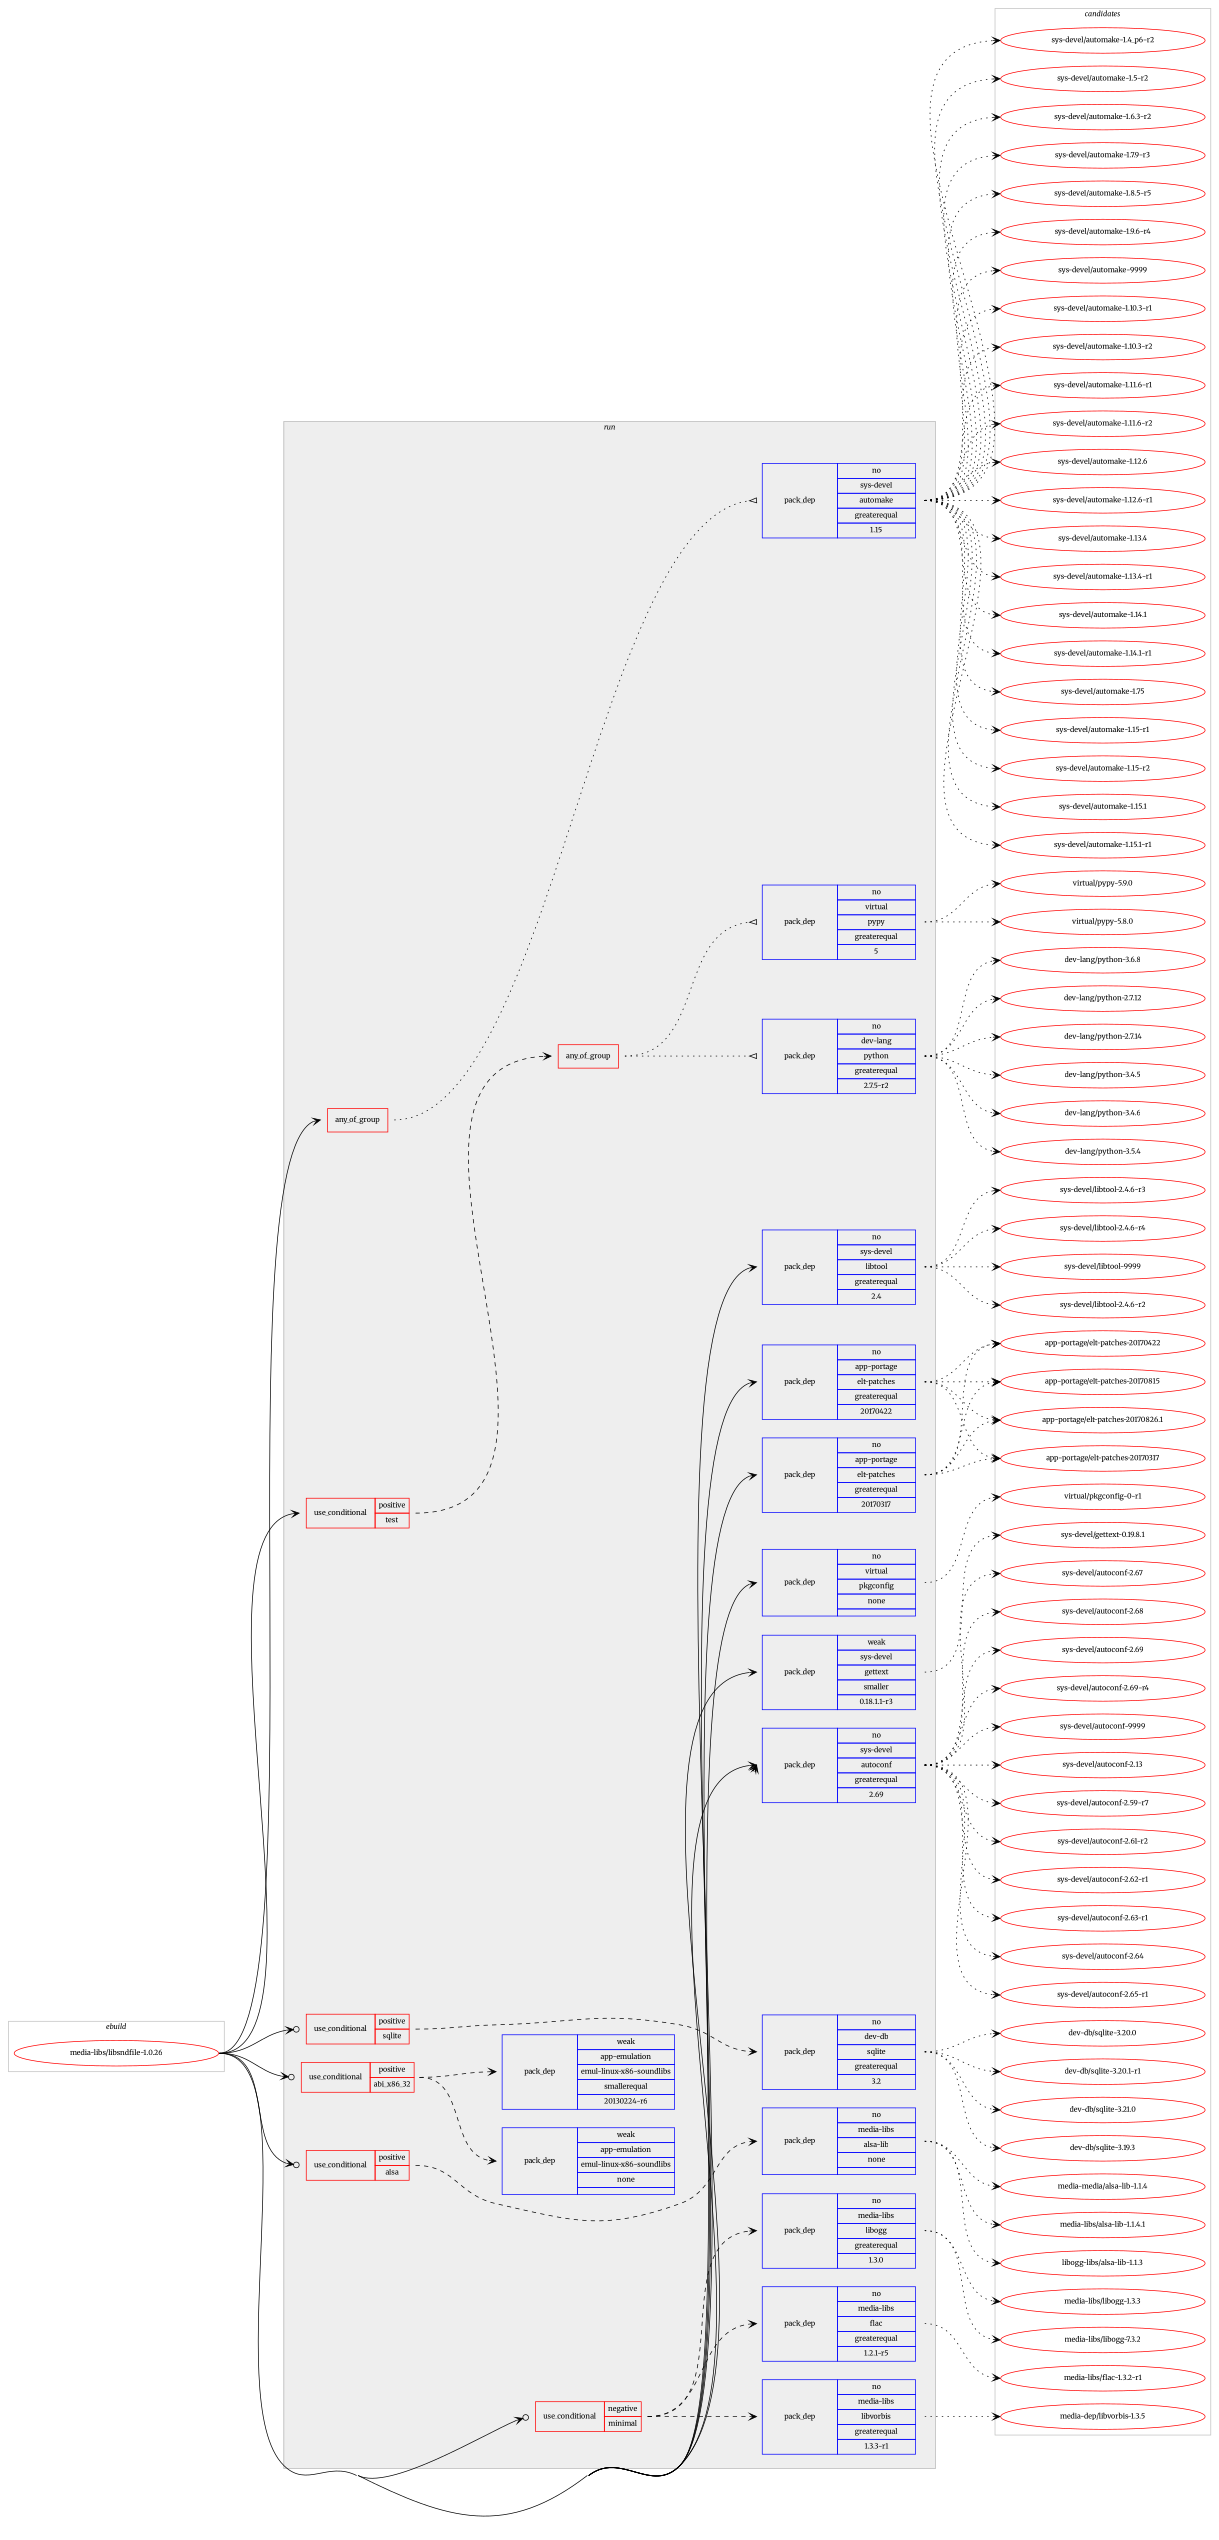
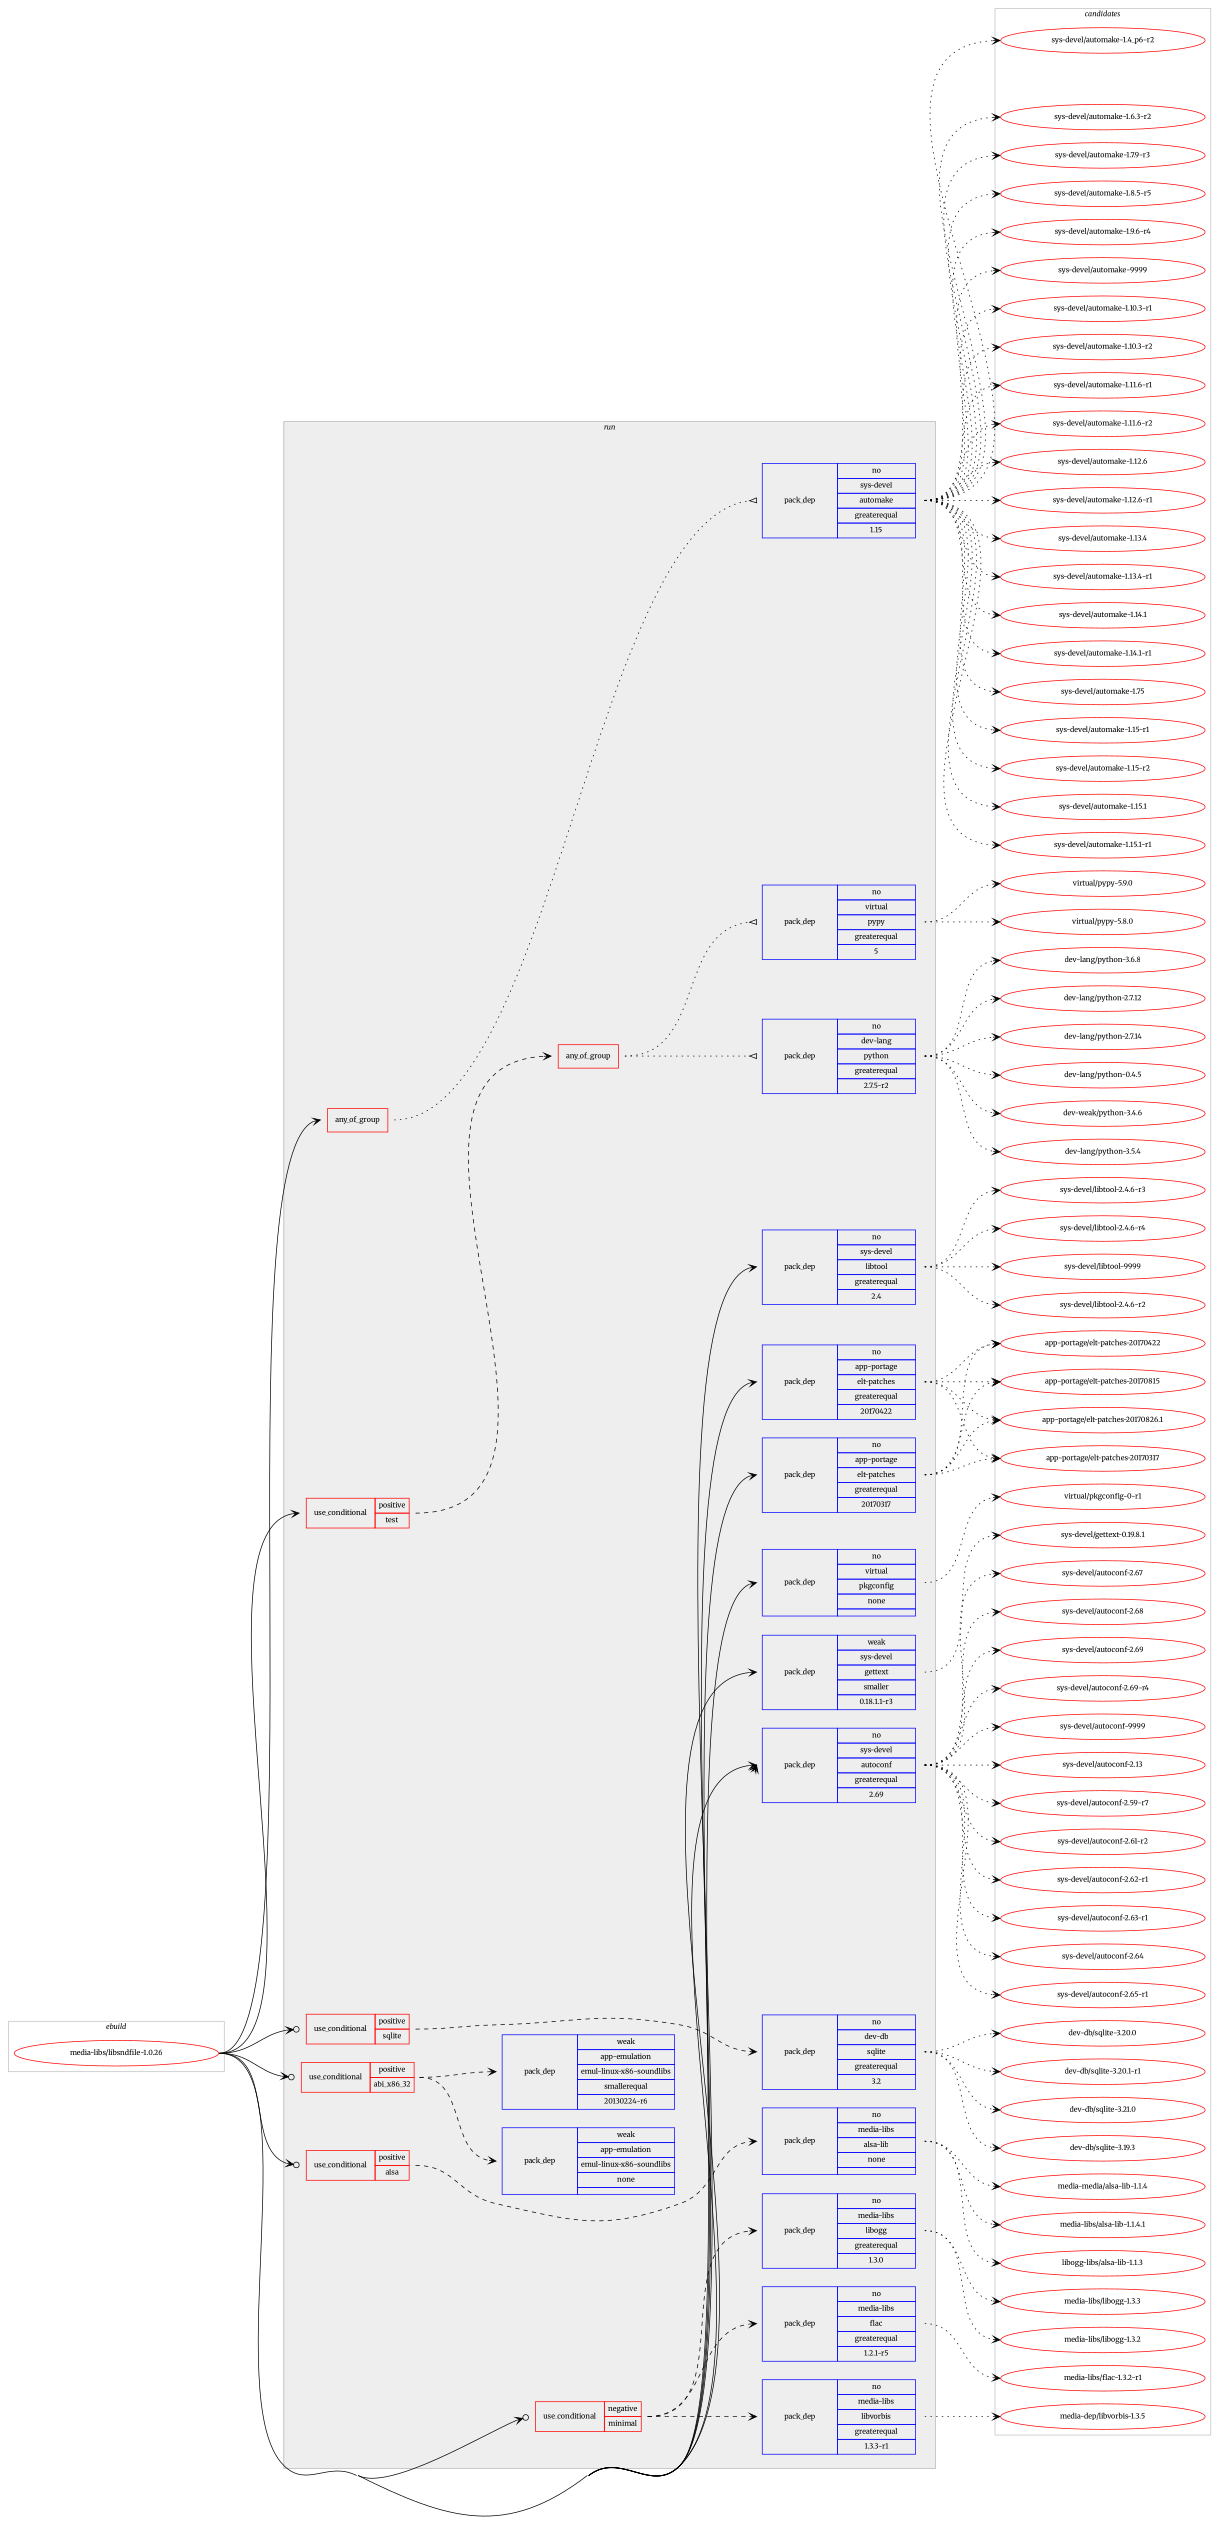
node "sys-devel/automake-1.5-r2": removed
node "dev-lang/python-3.4.5": label "dev-lang/python-3.4.5" -> "dev-lang/python-0.4.5"
node "dev-lang/python-3.4.6": label "dev-lang/python-3.4.6" -> "dev-weak/python-3.4.6"
node "media-libs/libogg-7.3.2": label "media-libs/libogg-7.3.2" -> "media-libs/libogg-1.3.2"
